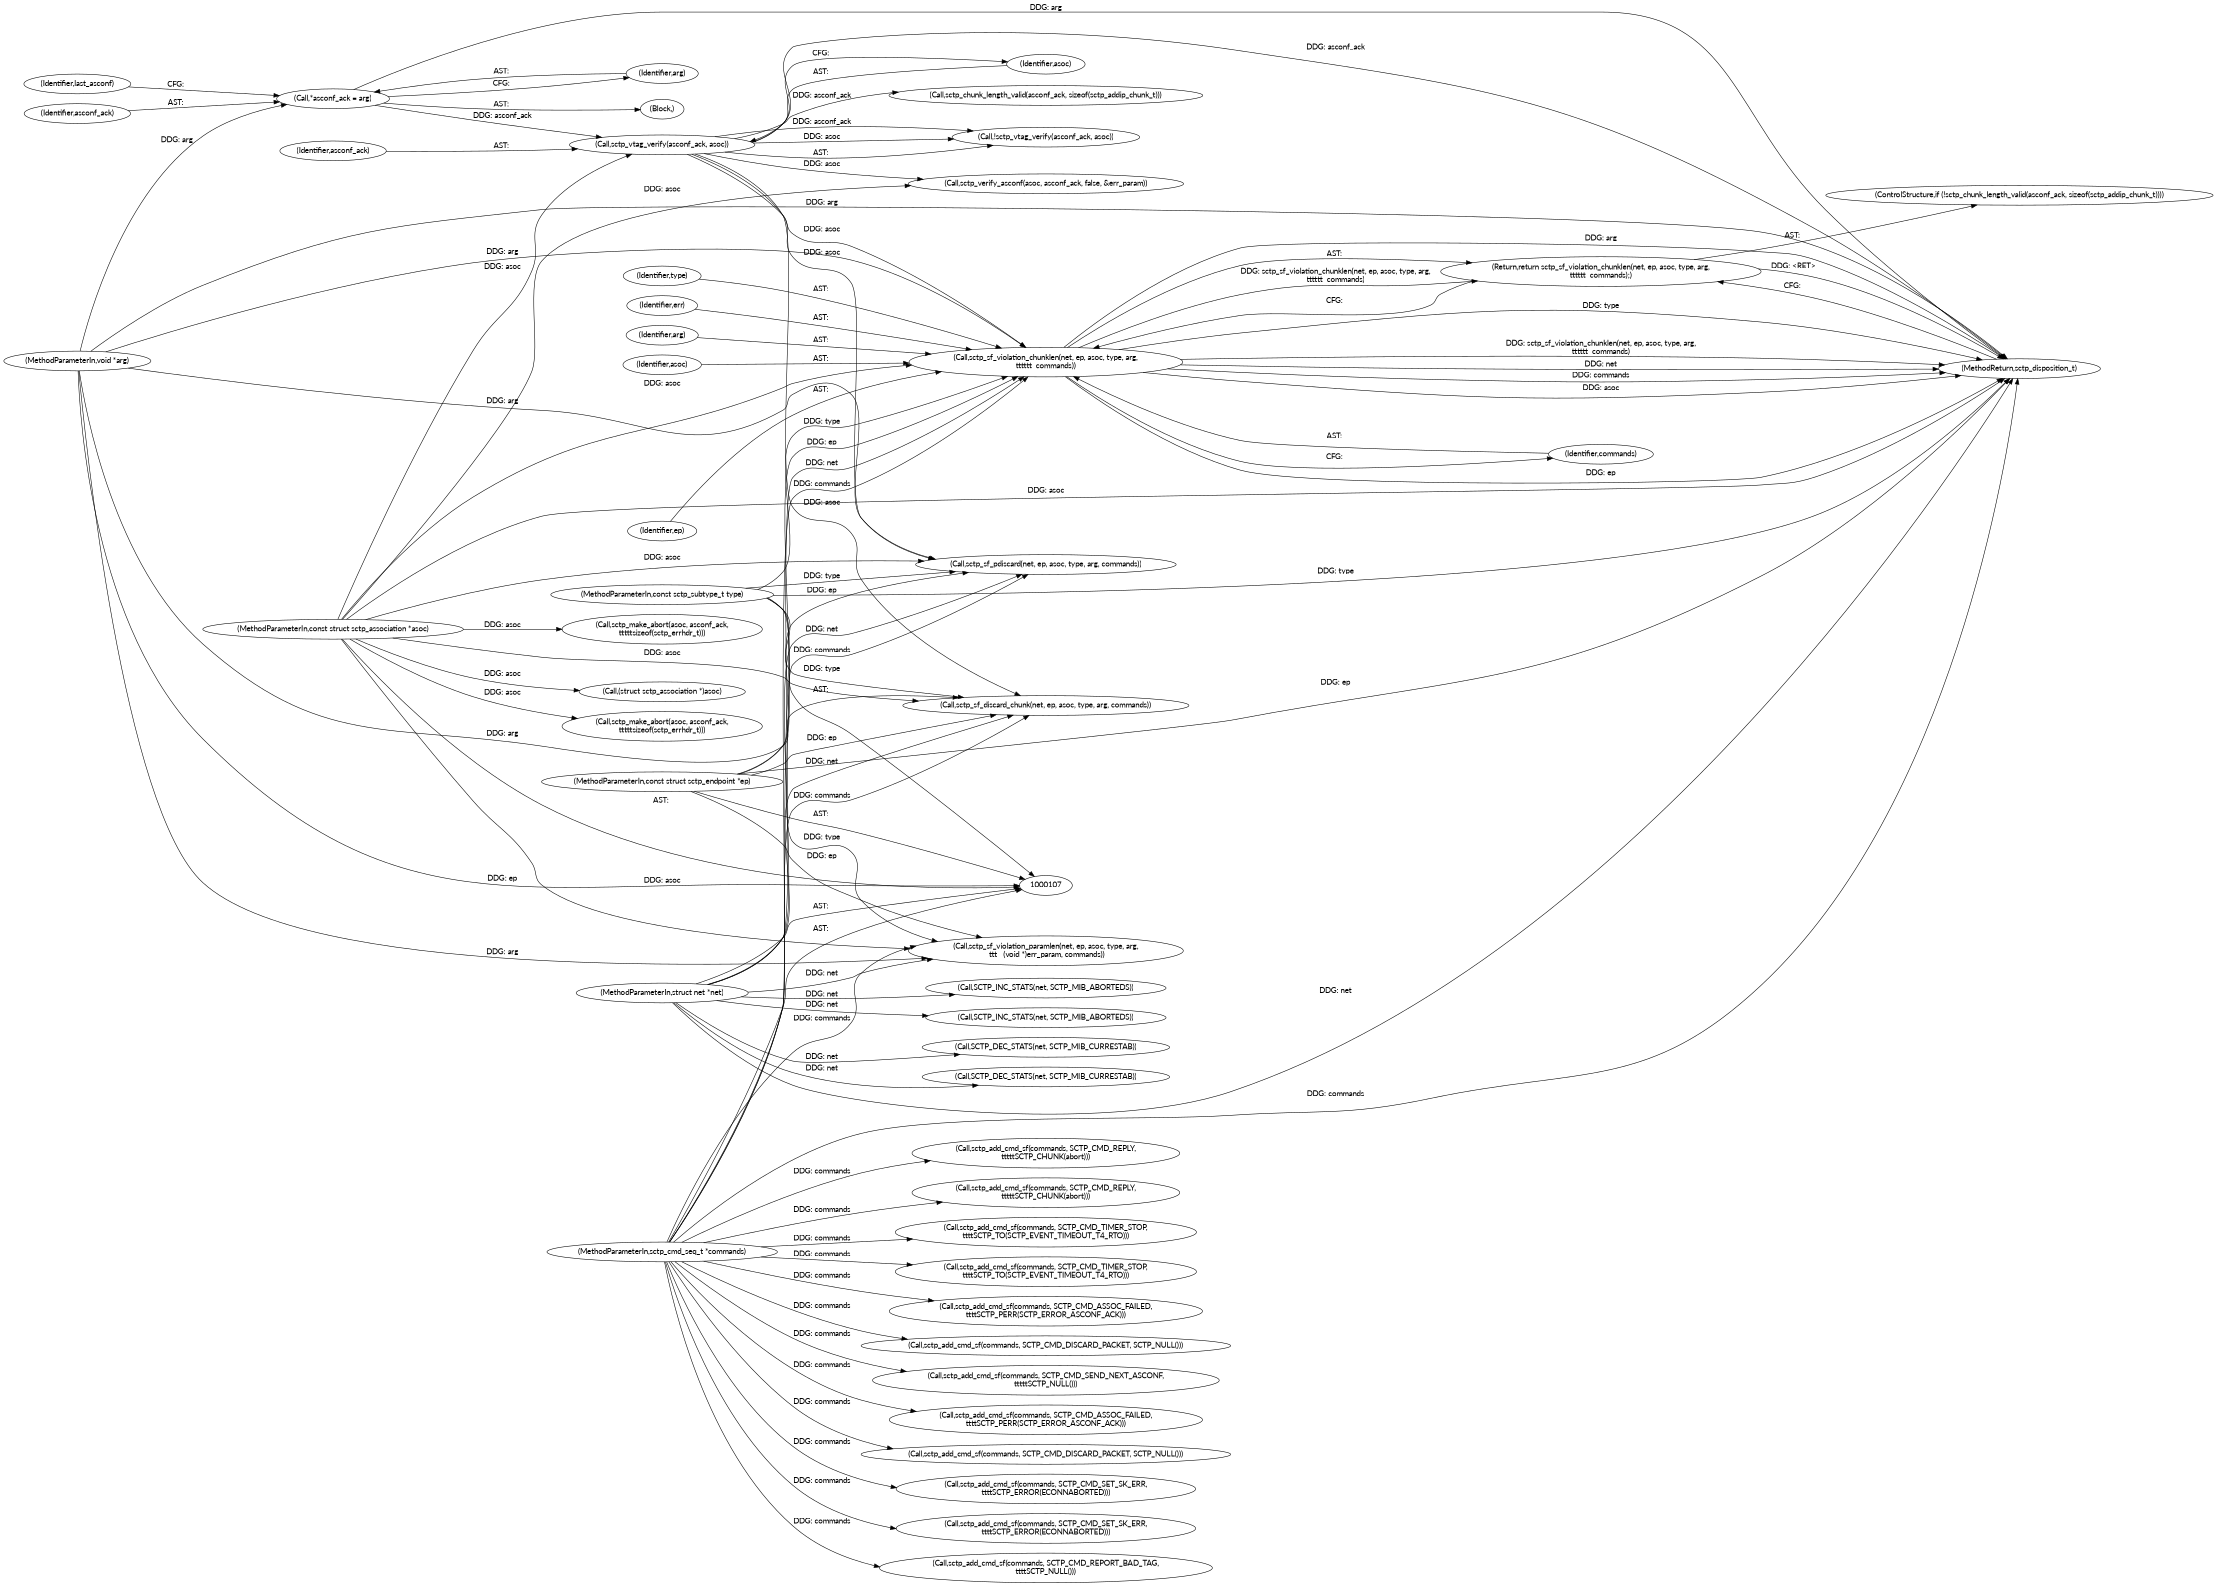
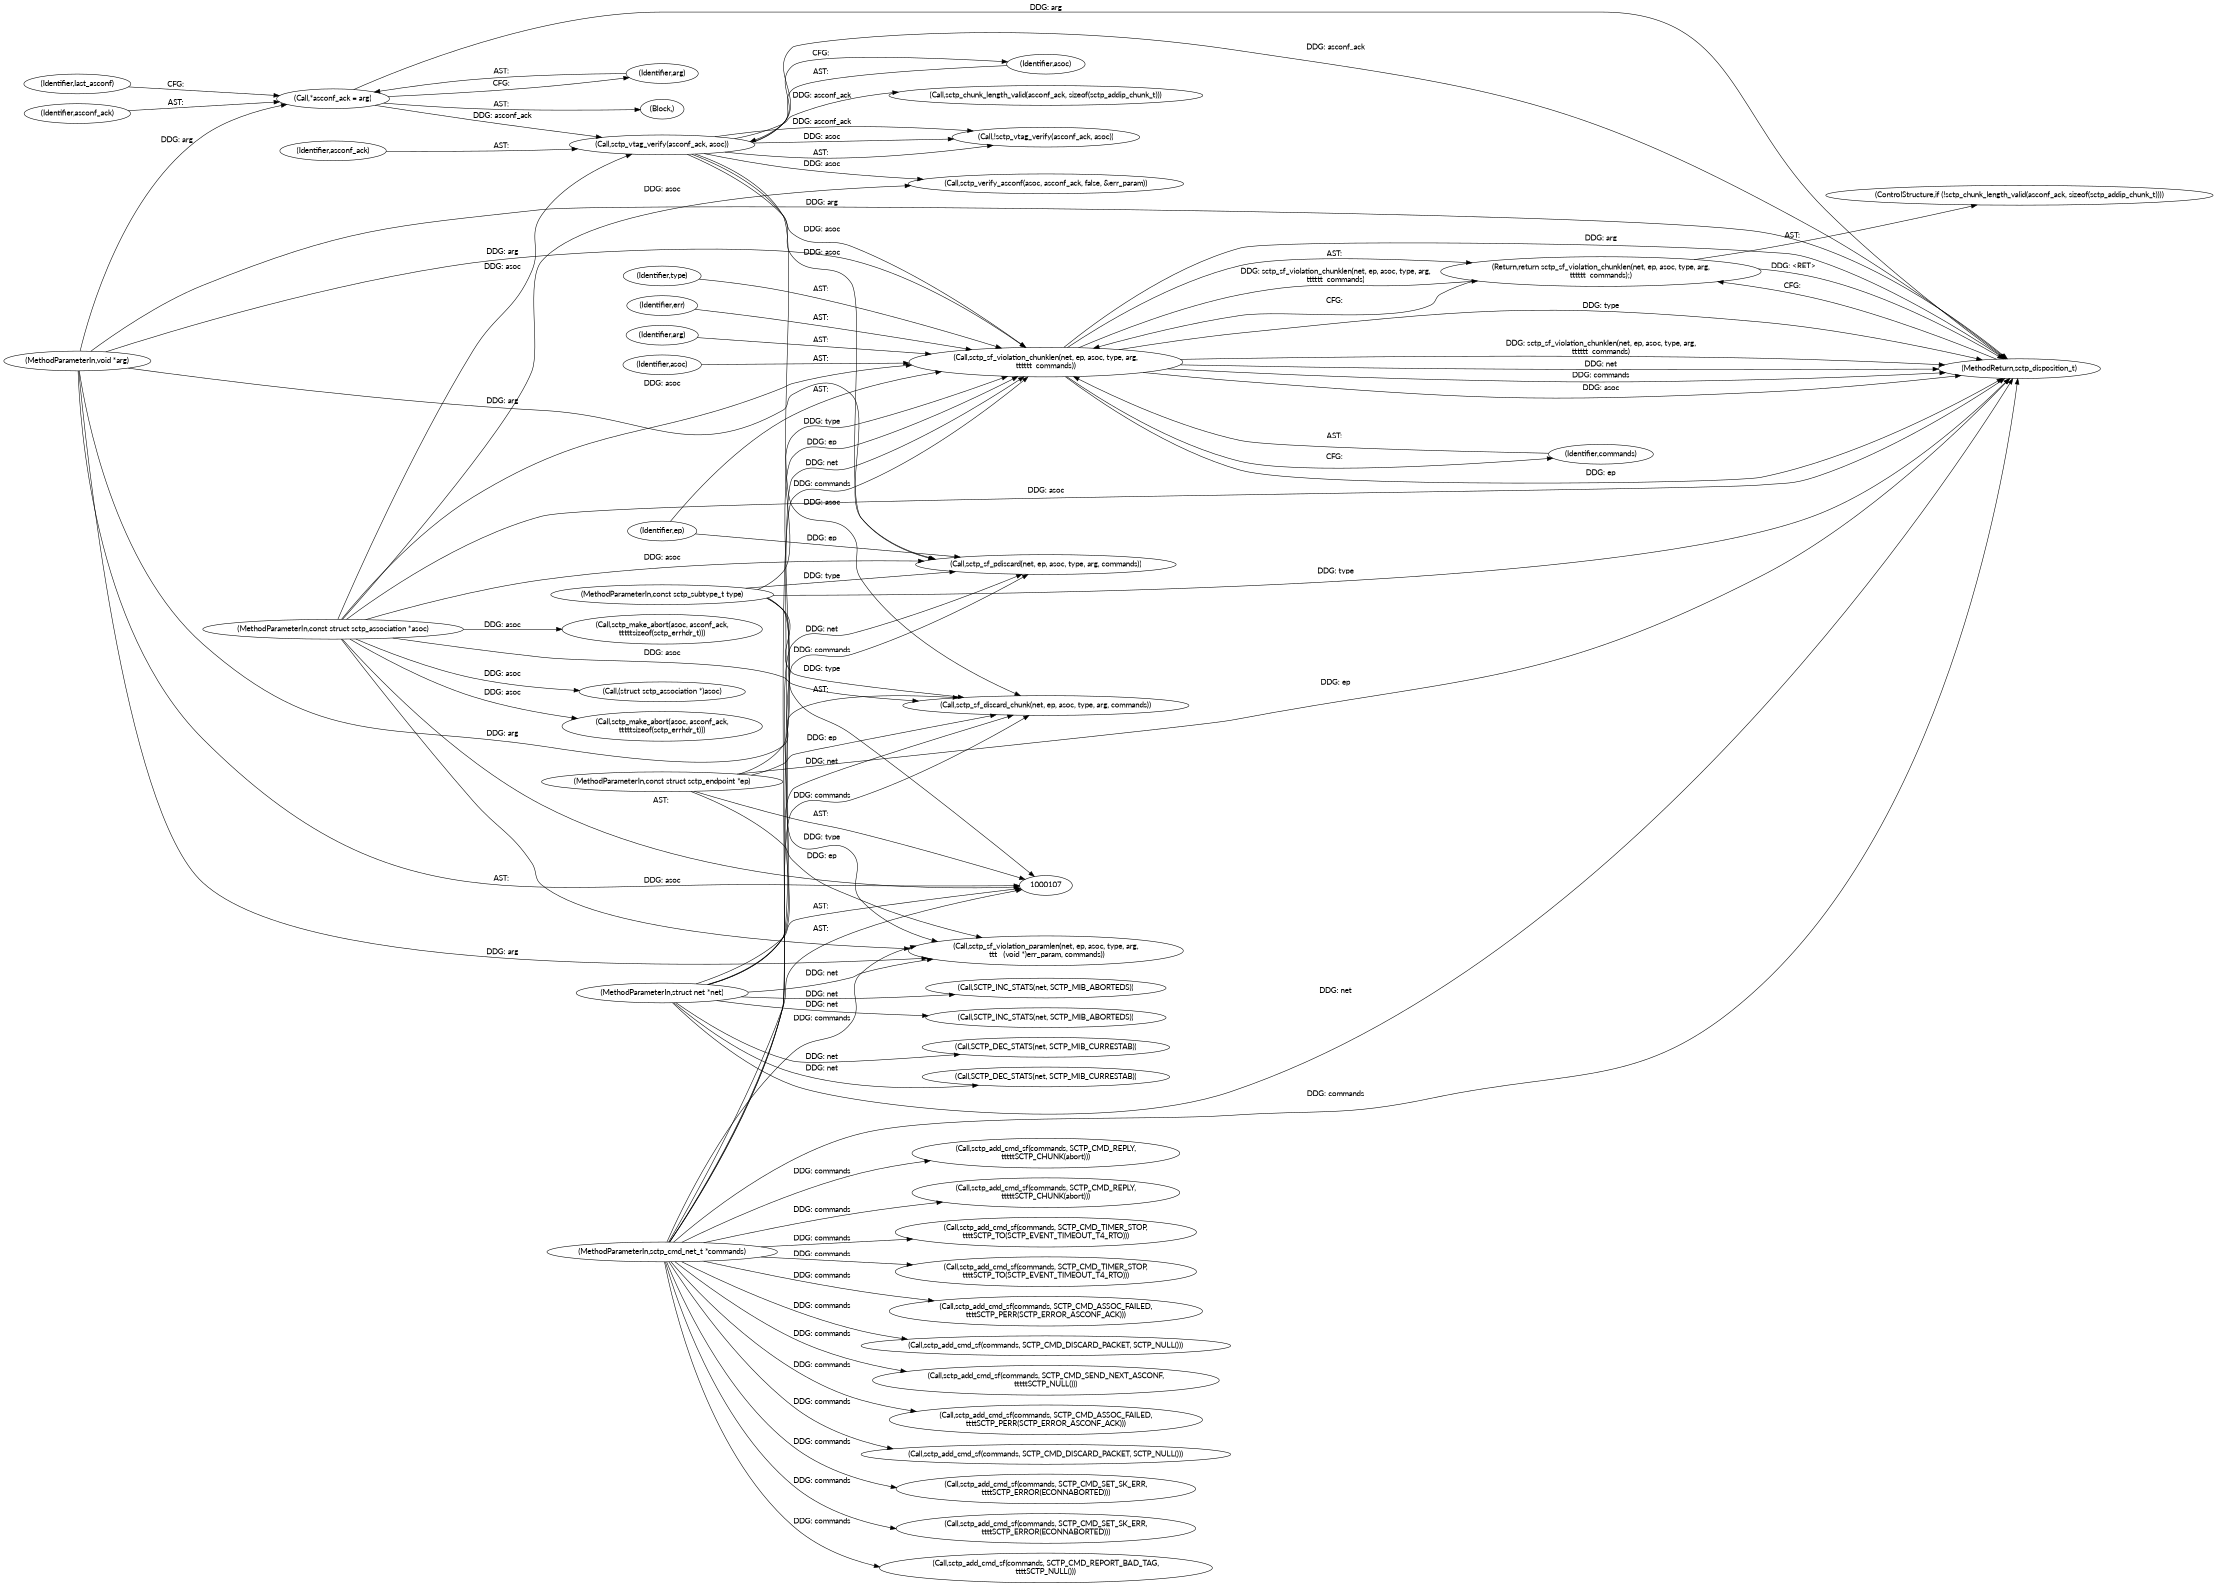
edge "(MethodParameterIn,const struct sctp_endpoint *ep)" -> "(Call,sctp_sf_pdiscard(net, ep, asoc, type, arg, commands))": now "(Identifier,ep)" -> "(Call,sctp_sf_pdiscard(net, ep, asoc, type, arg, commands))"
edge "(MethodParameterIn,void *arg)" -> "1000107": label "DDG: ep" -> "AST: "
node "(MethodParameterIn,sctp_cmd_seq_t *commands)": label "(MethodParameterIn,sctp_cmd_seq_t *commands)" -> "(MethodParameterIn,sctp_cmd_net_t *commands)"
